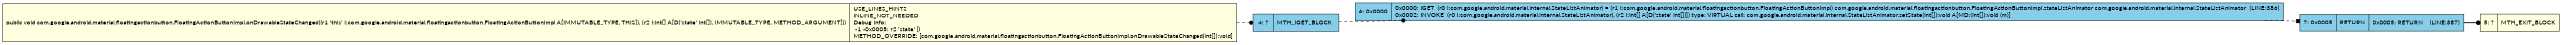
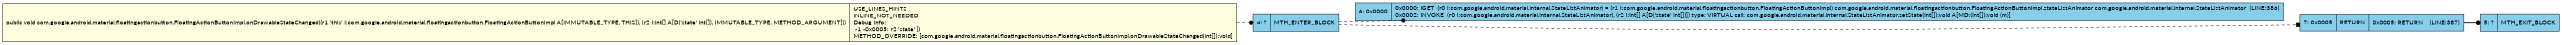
edge "6: 0x0000" -> "7: 0x0005": now "4: ?" -> "7: 0x0005"
node "4: ?": text "MTH_IGET_BLOCK" -> "MTH_ENTER_BLOCK"
node "5: ?": fillcolor lightyellow -> skyblue
